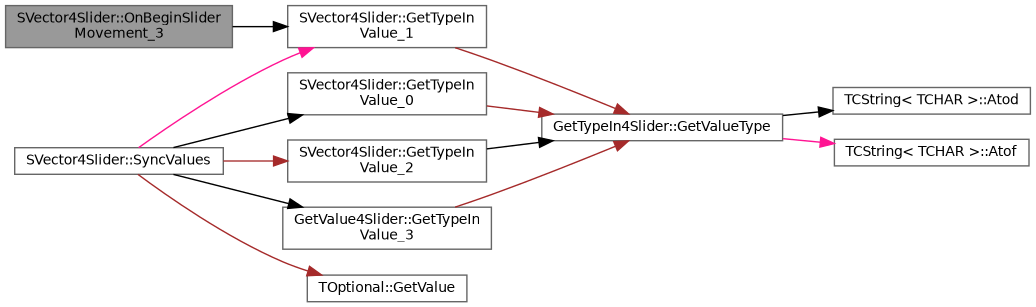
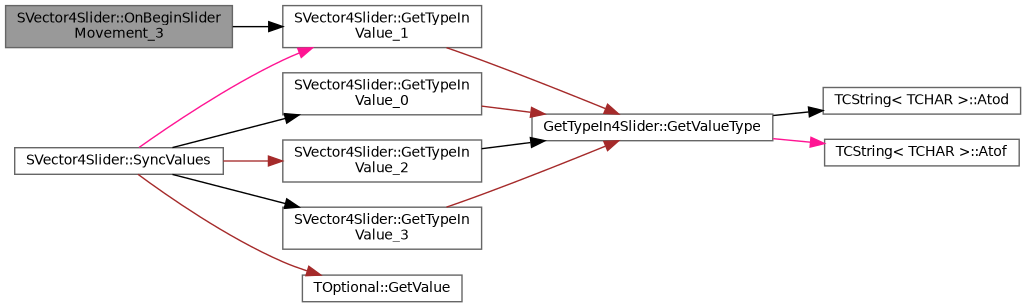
node "GetValue4Slider::GetTypeIn Value_3": label "GetValue4Slider::GetTypeIn Value_3" -> "SVector4Slider::GetTypeIn Value_3"
